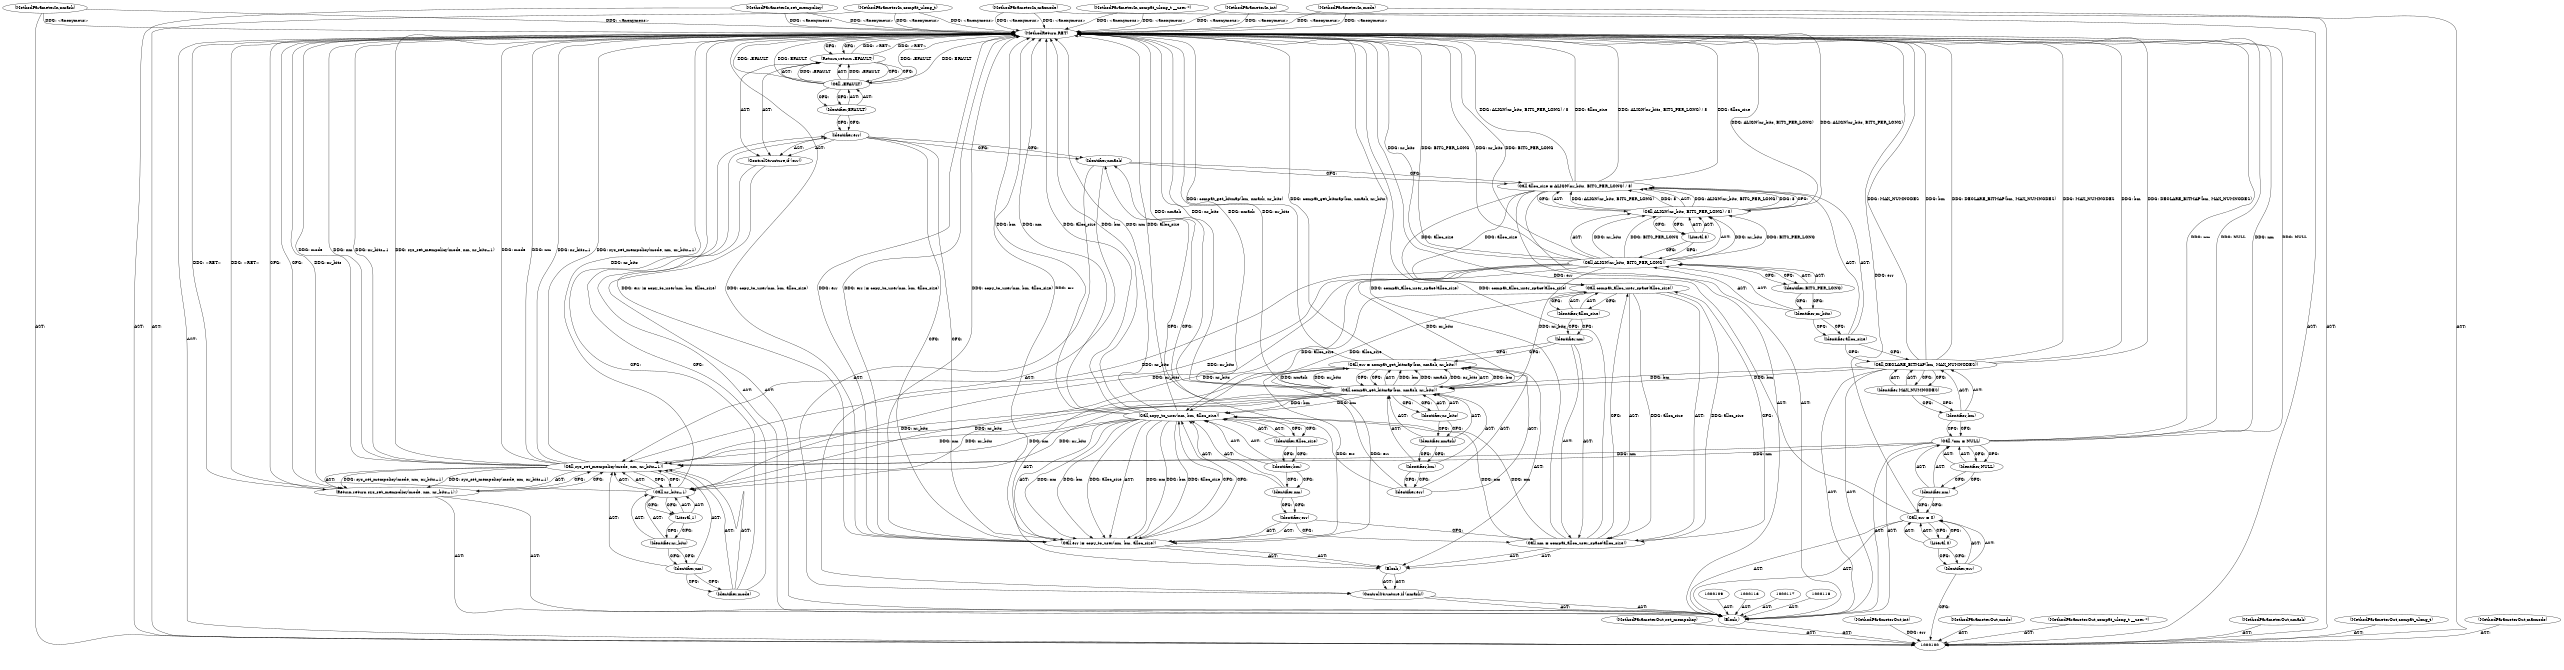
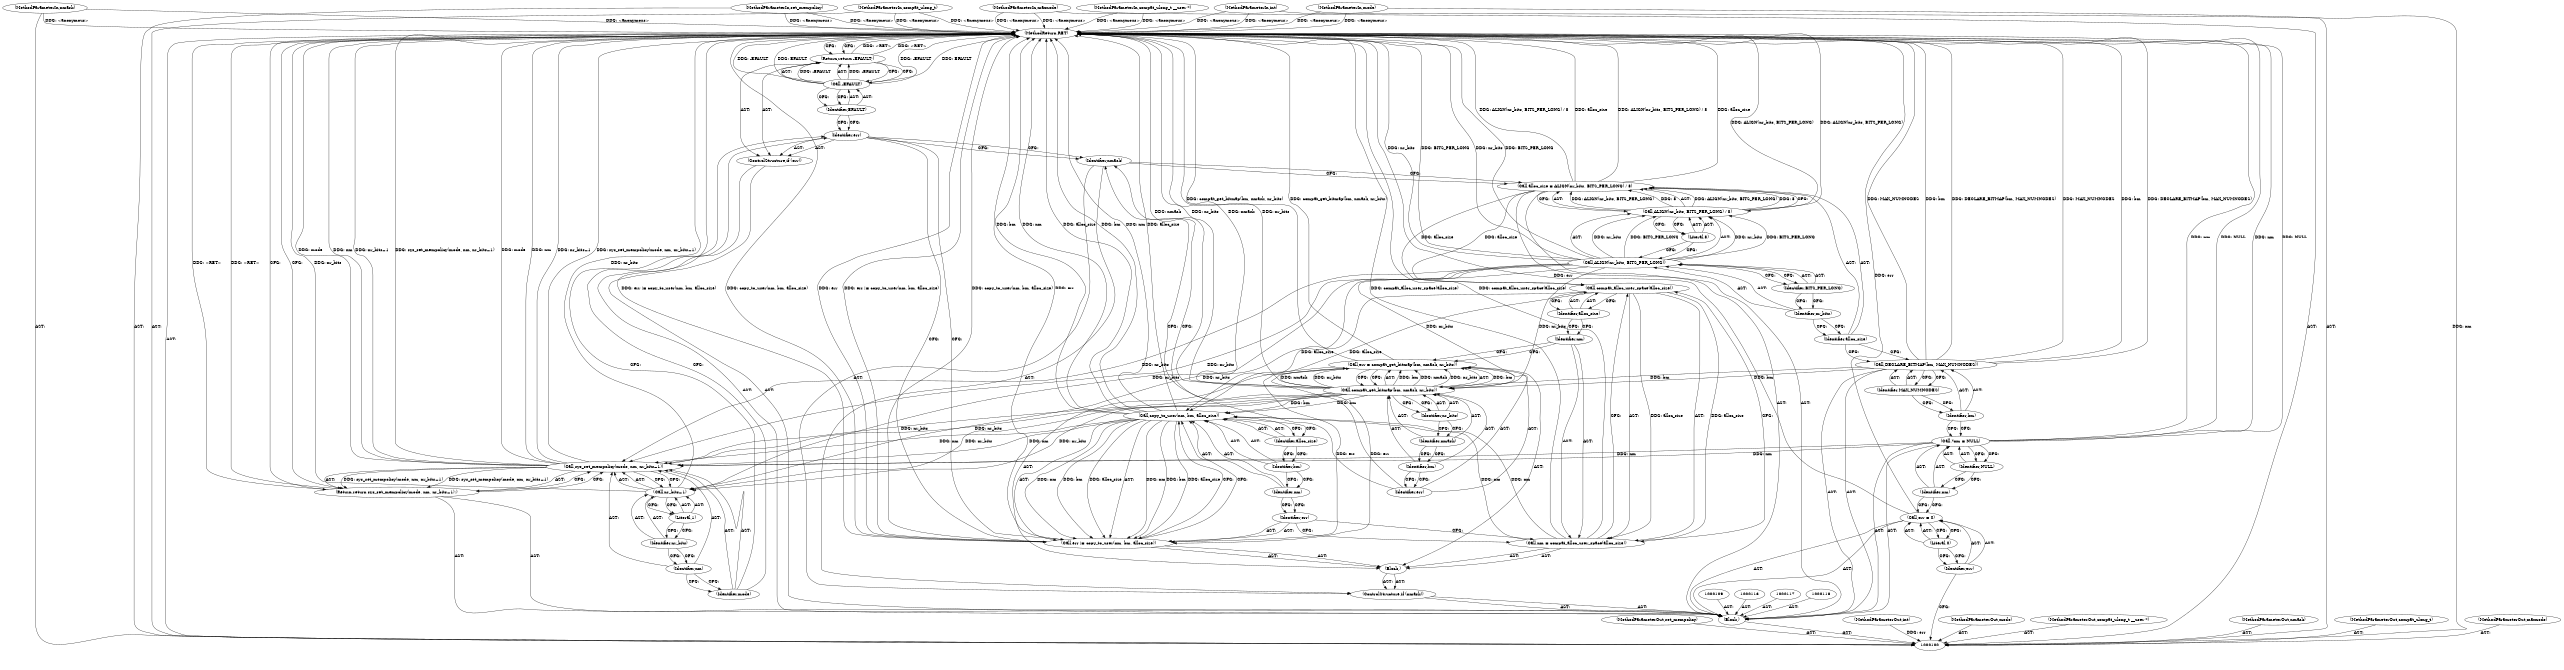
edge "(MethodParameterIn,mode)" -> "1000100": label "AST: " -> "DDG: nm"
edge "1000100" -> "(MethodReturn,RET)": reversed
